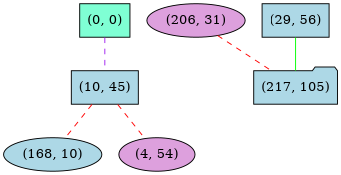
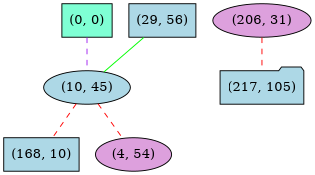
edge "(29, 56)" -- "(217, 105)": now "(29, 56)" -- "(10, 45)"
node "(10, 45)": shape box -> ellipse
node "(168, 10)": shape ellipse -> box
